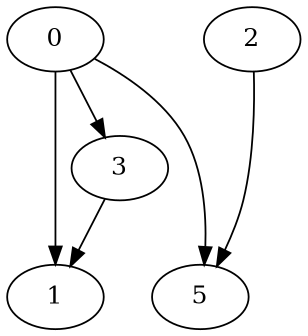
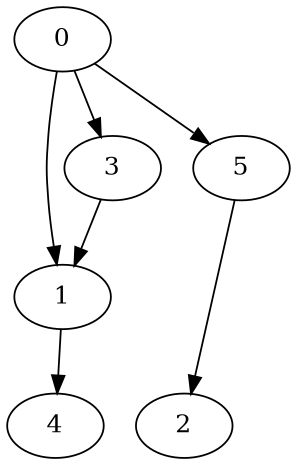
edge "2" -> "5": reversed
node "4": added
